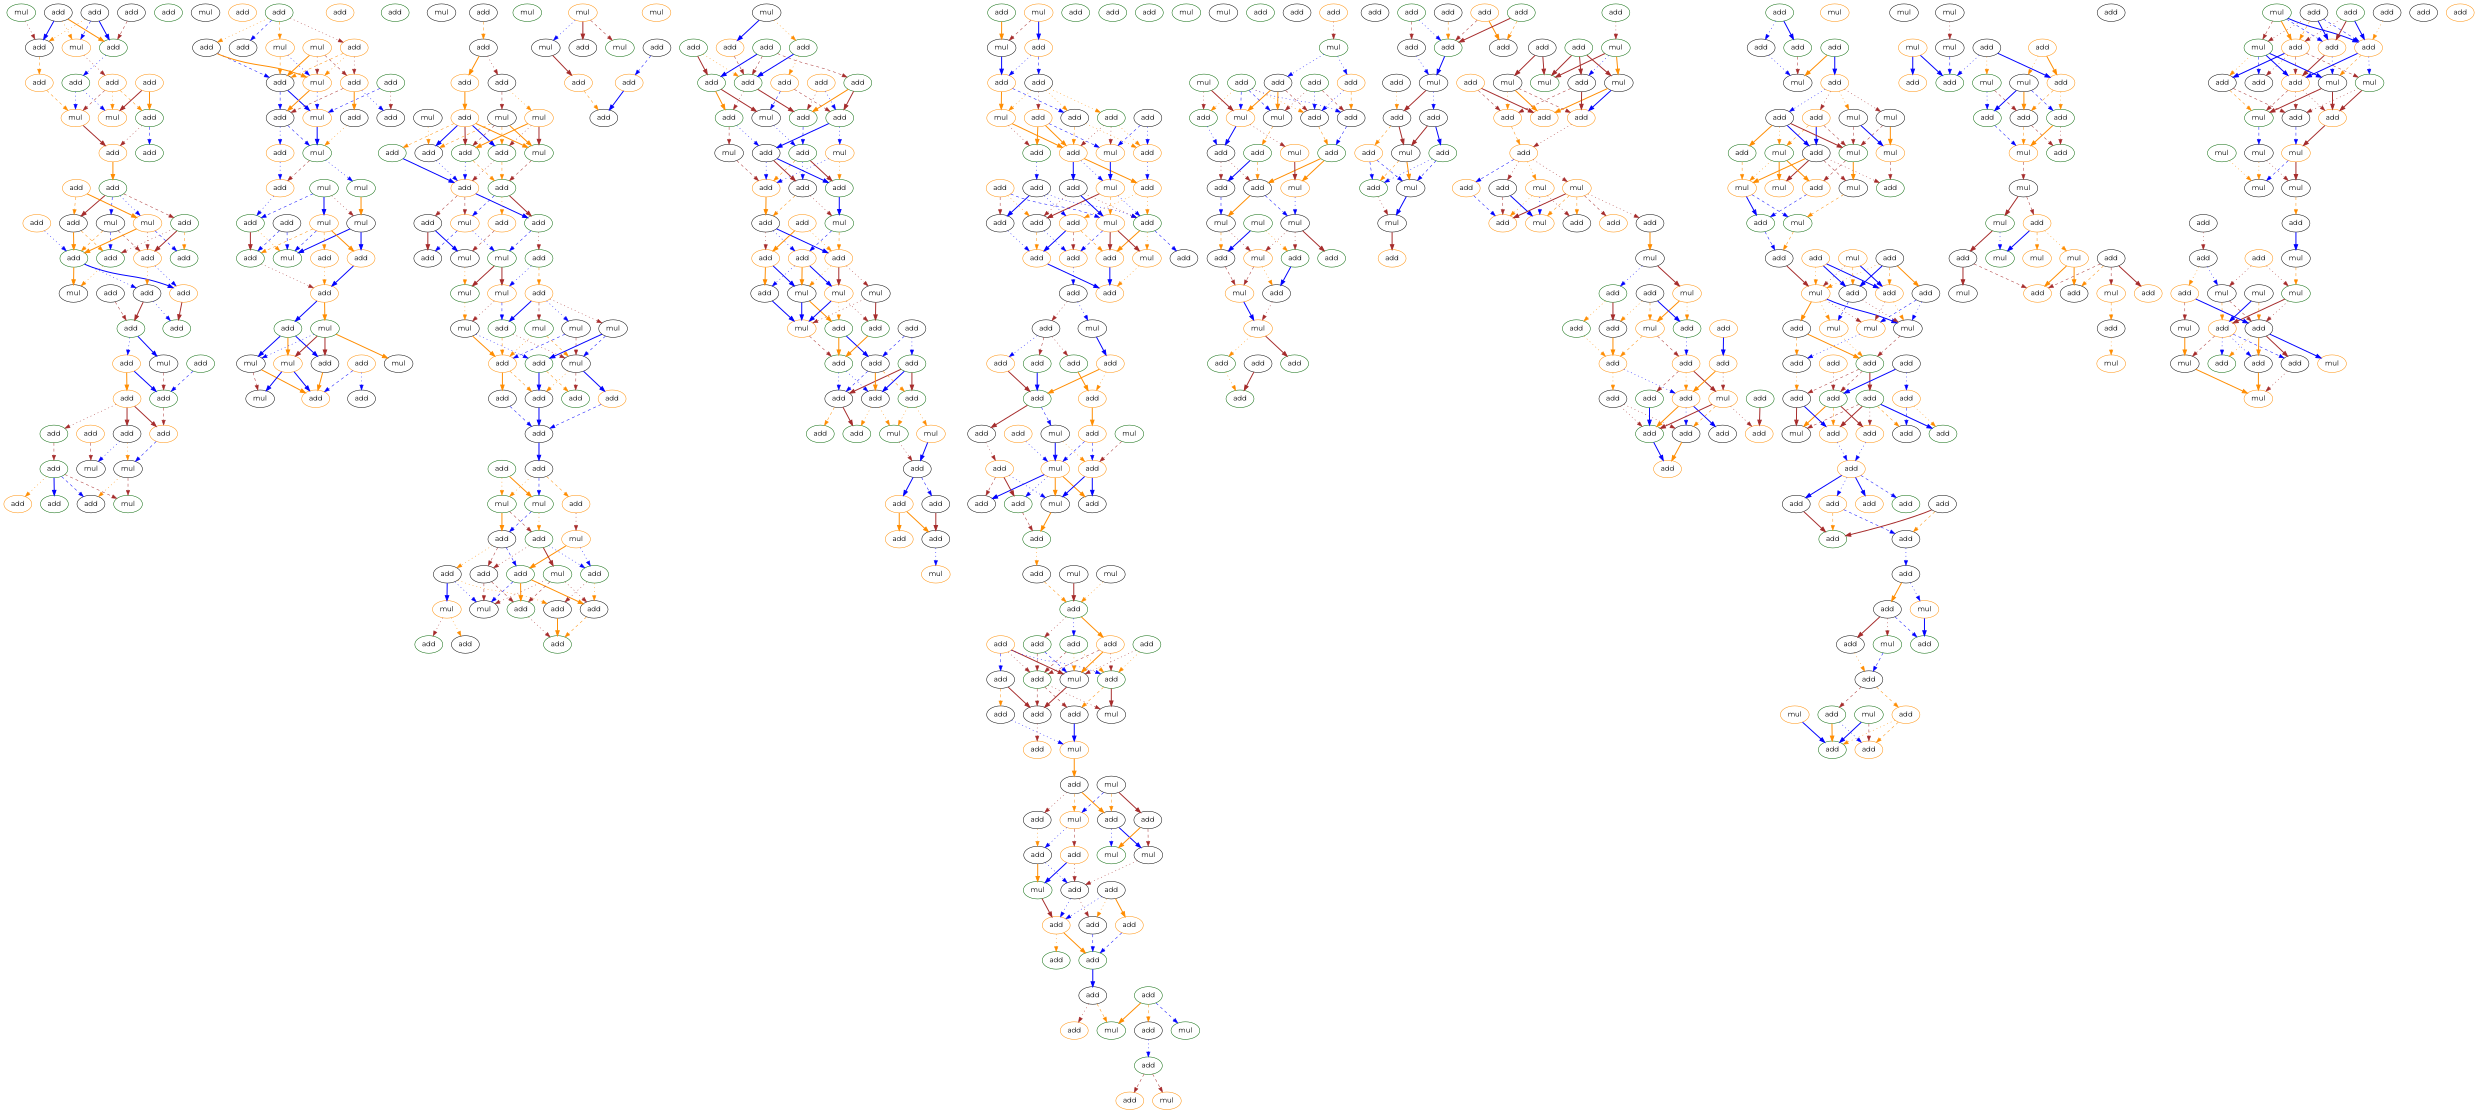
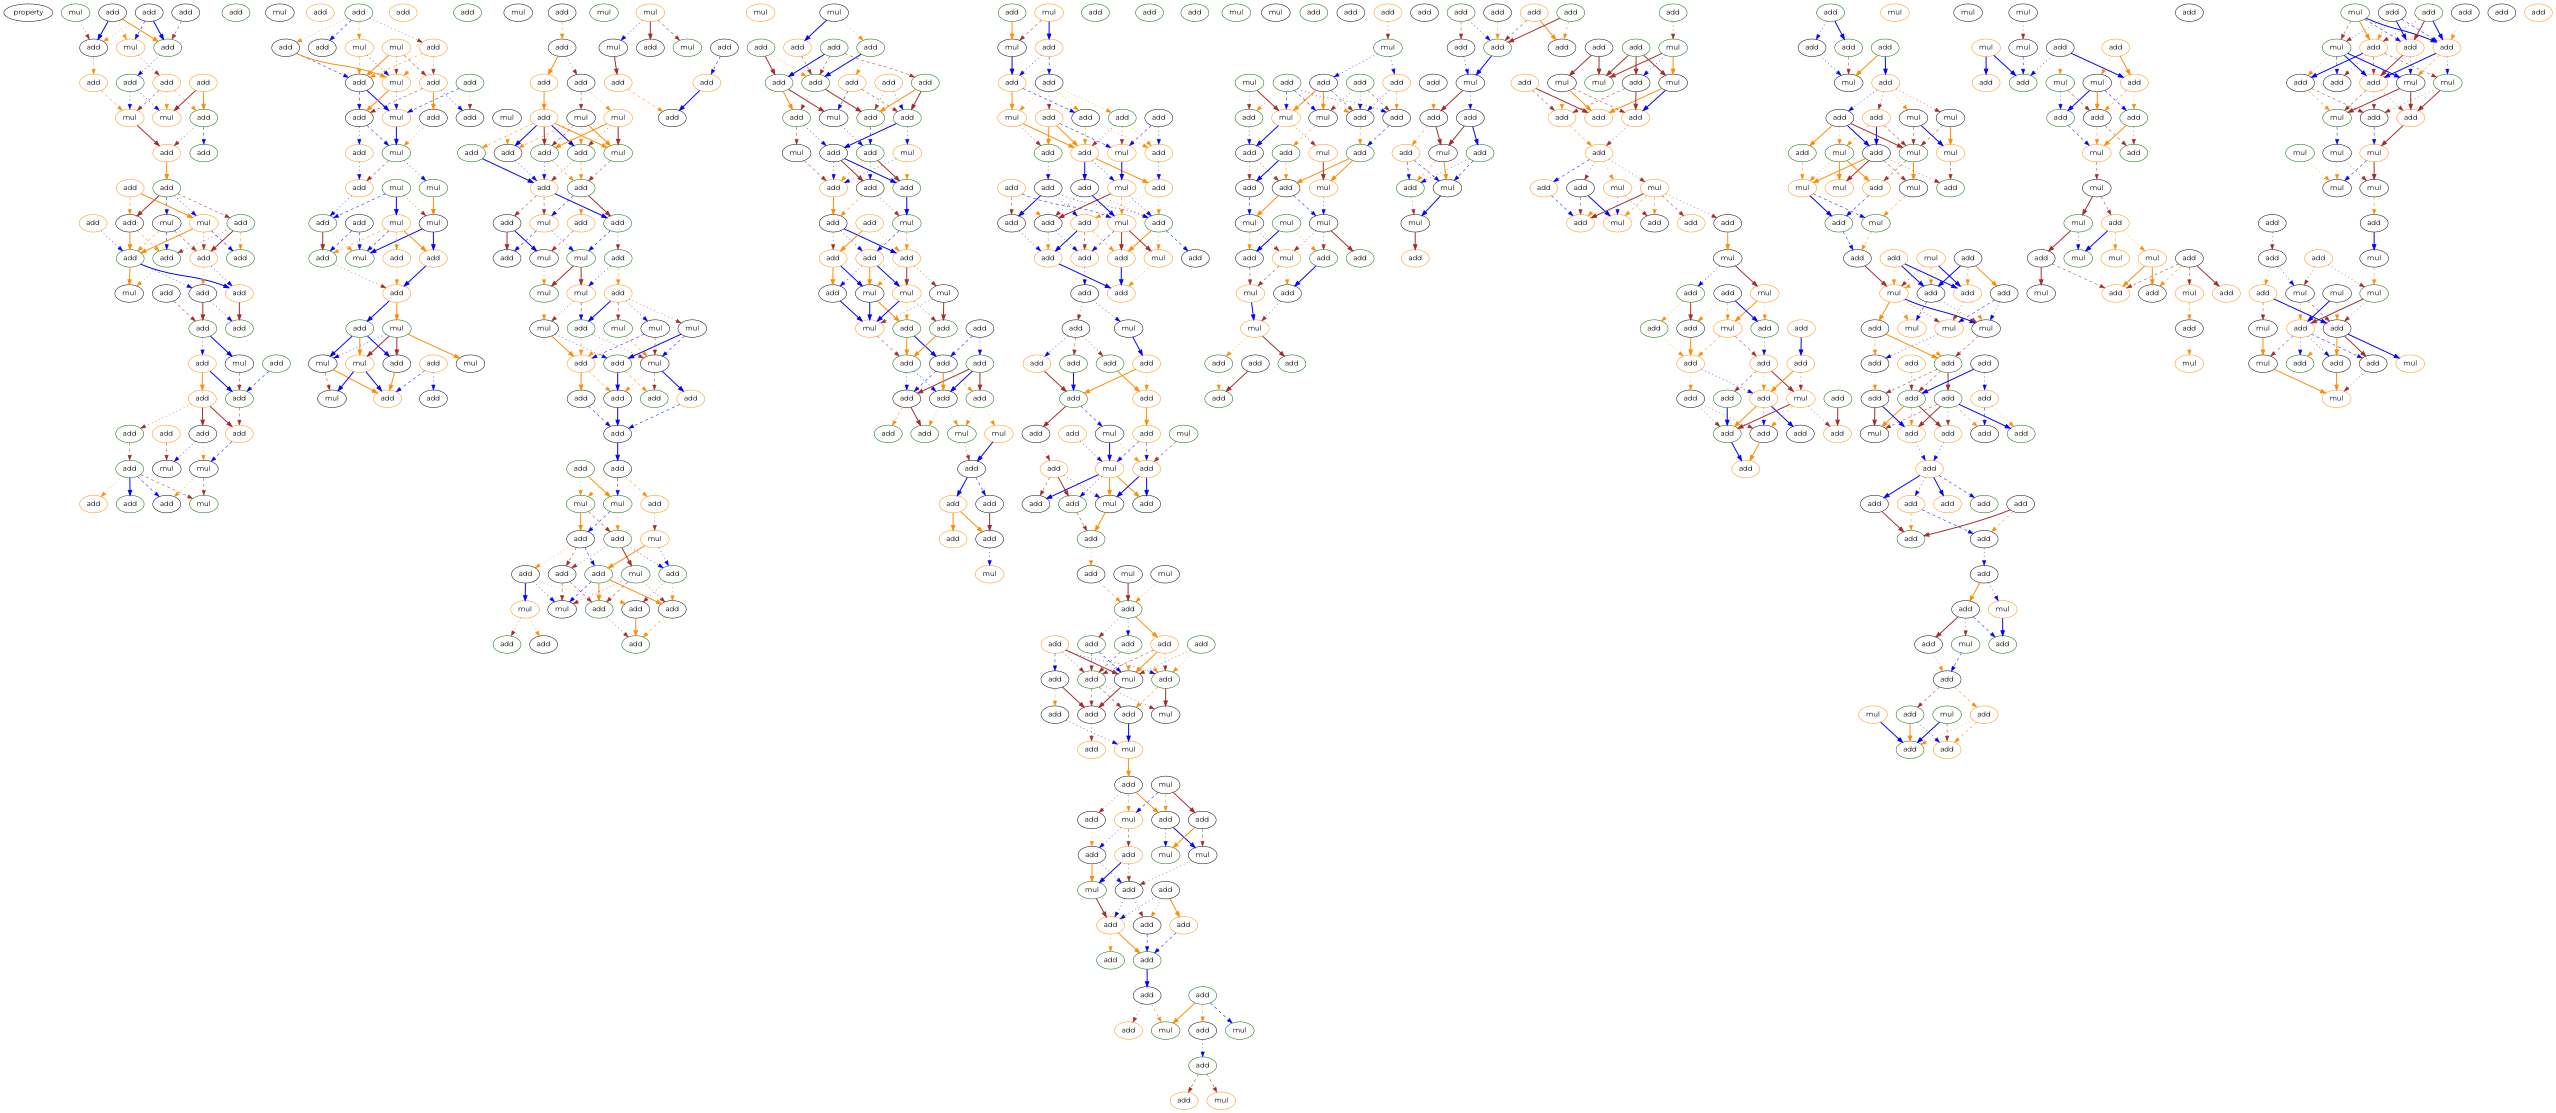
node "property": added
